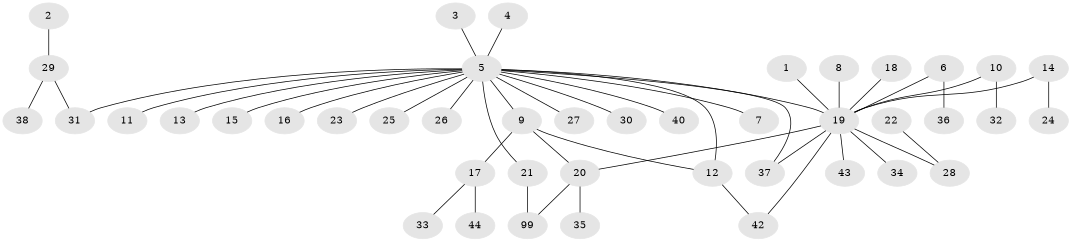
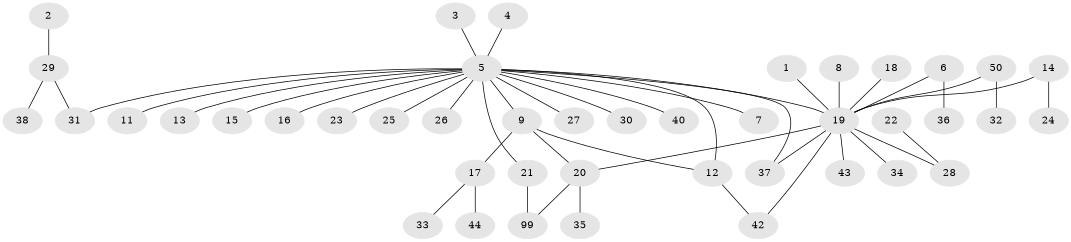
node "10": label "10" -> "50"
